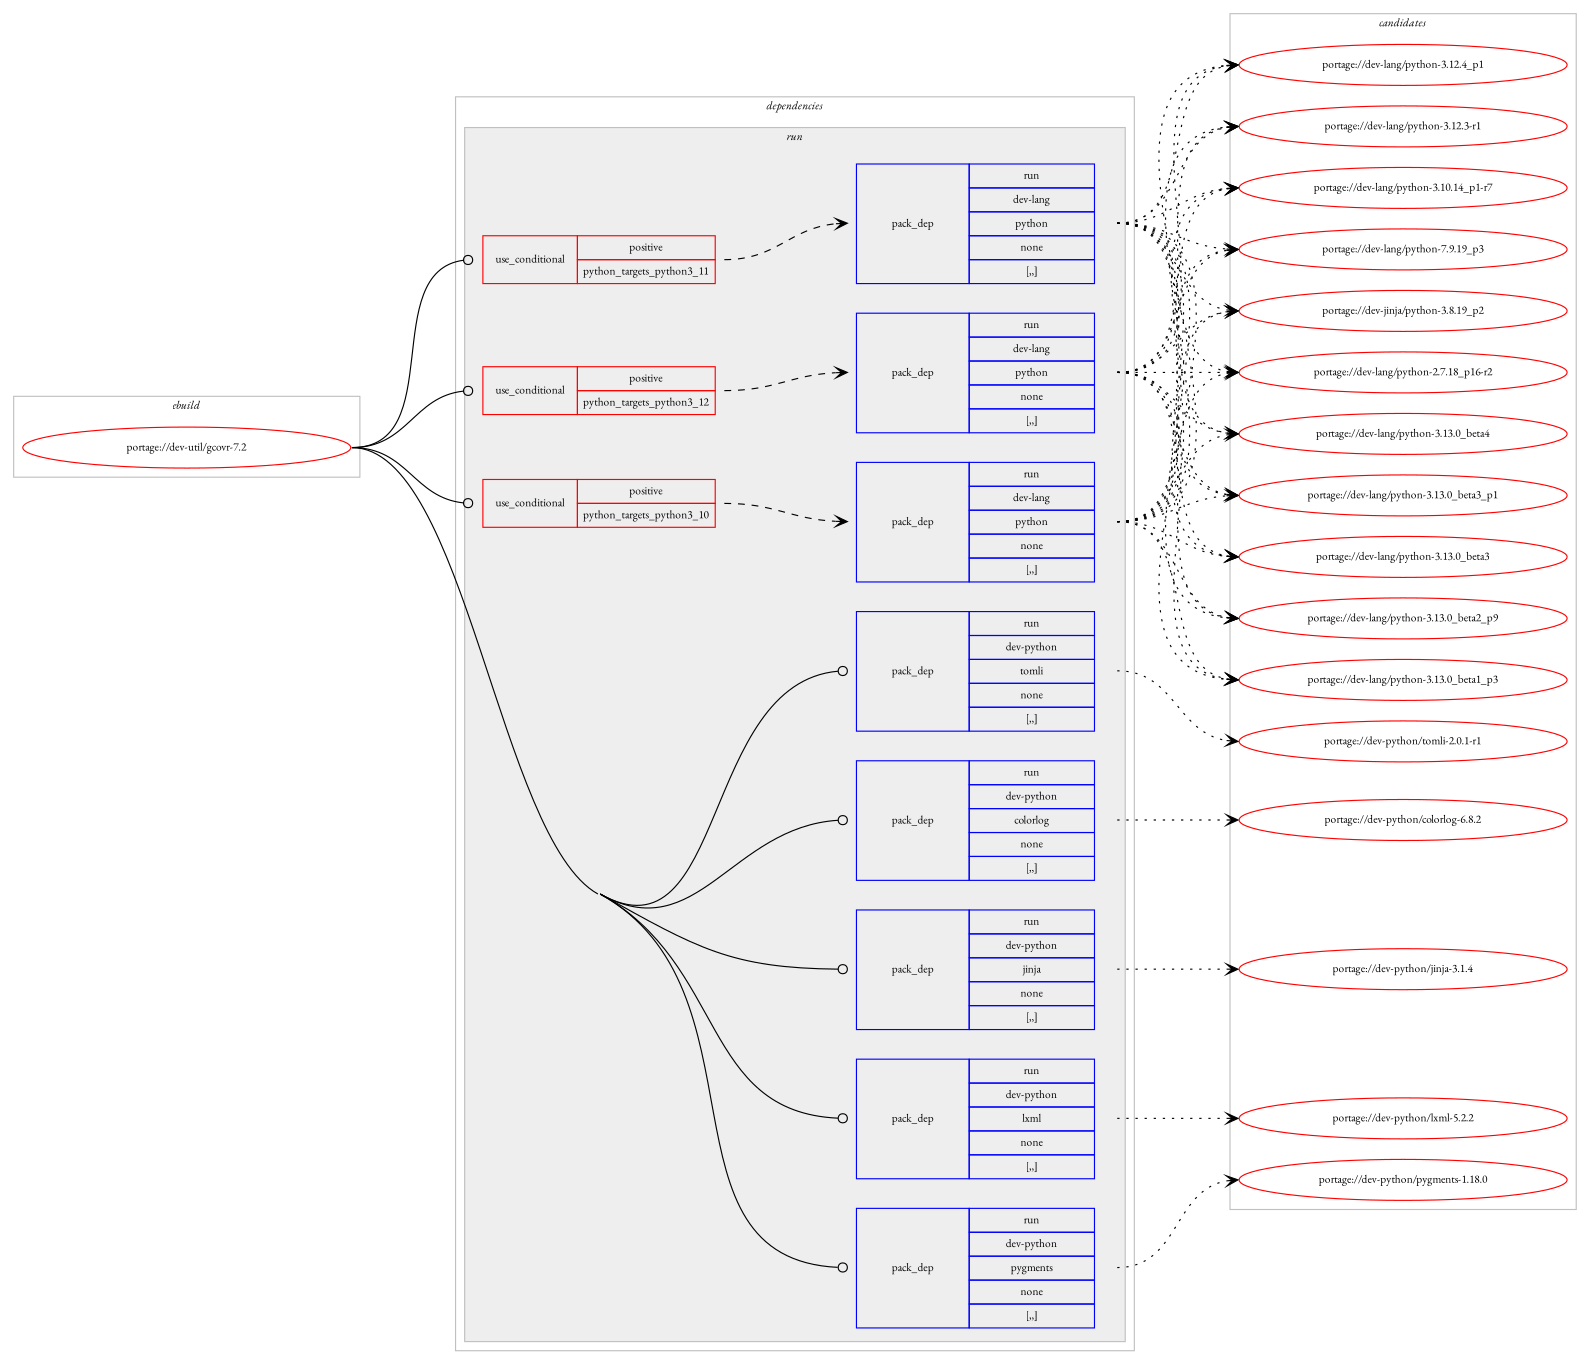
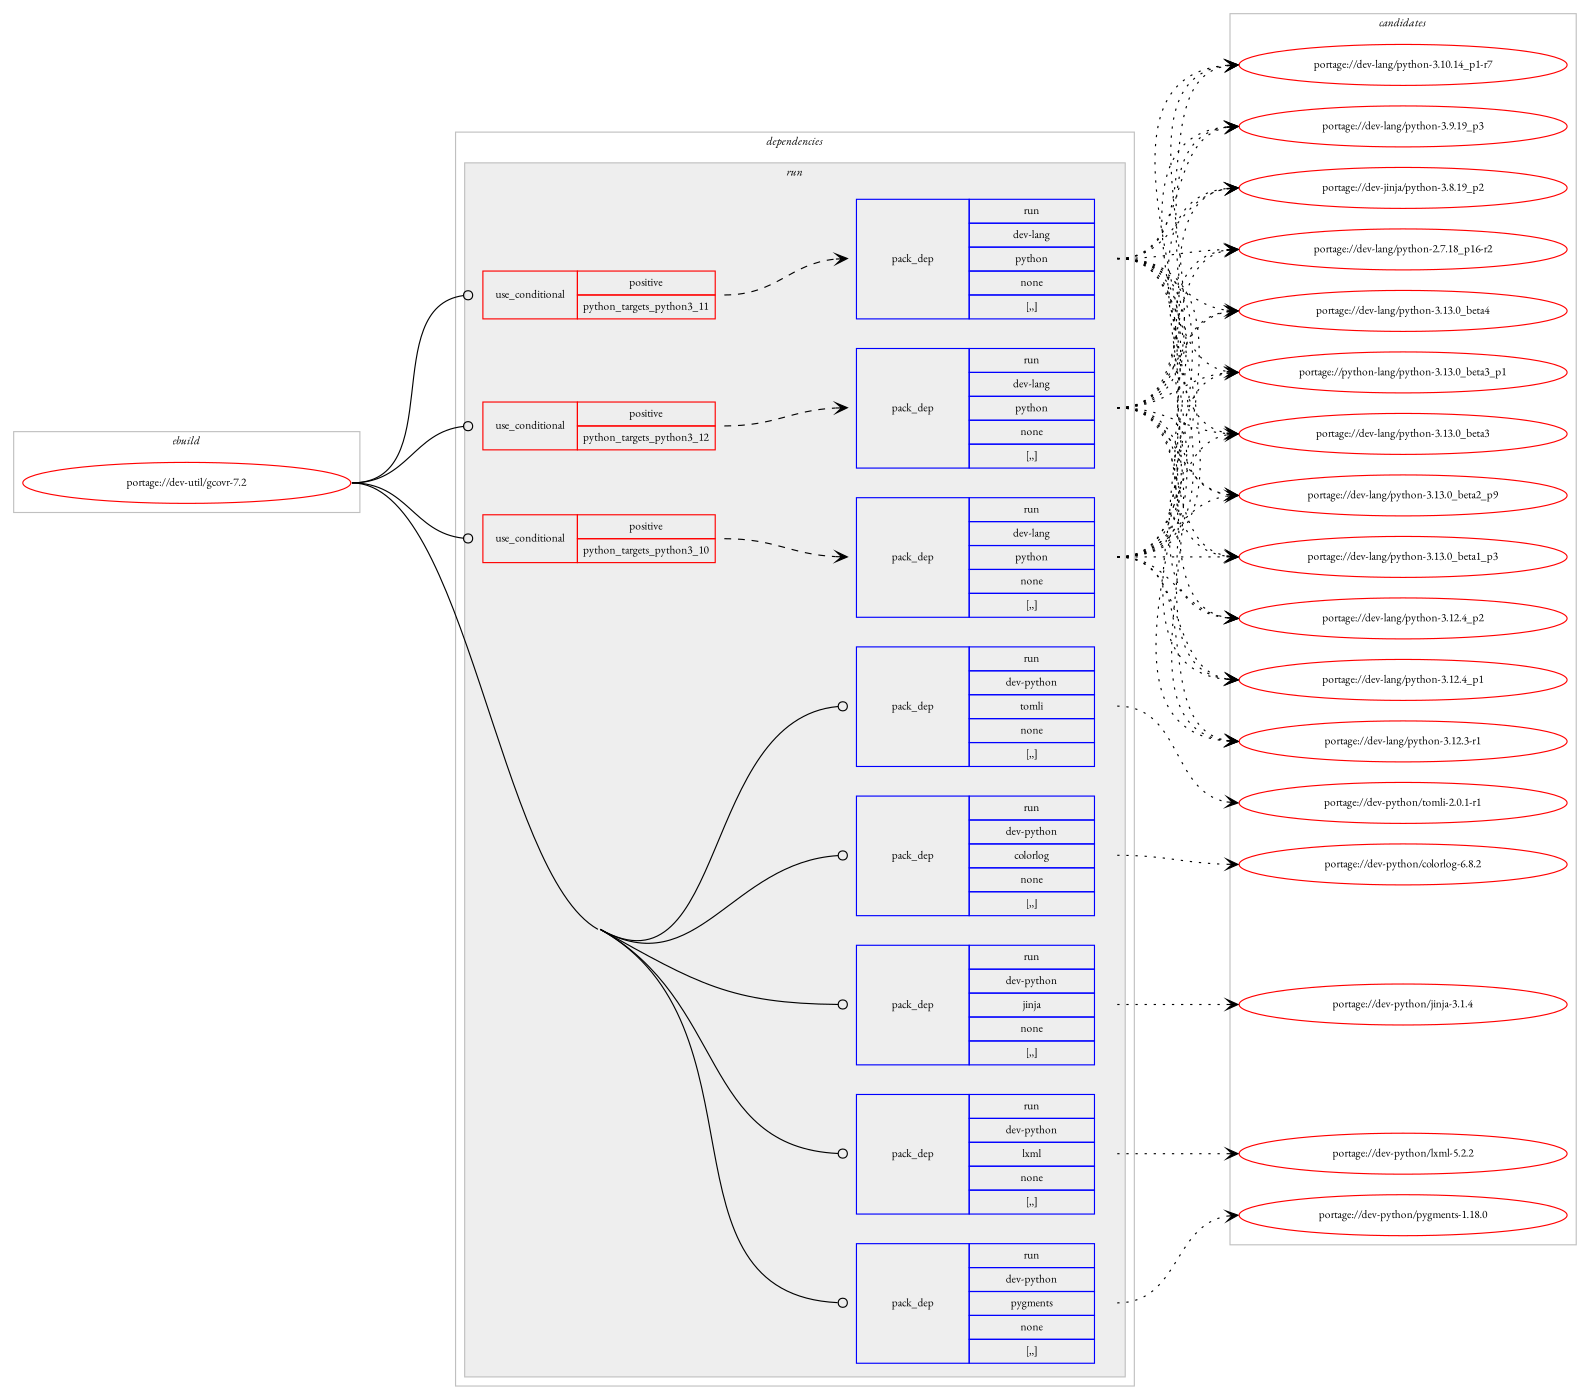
node "portage://dev-lang/python-7.9.19_p3": label "portage://dev-lang/python-7.9.19_p3" -> "portage://dev-lang/python-3.9.19_p3"
node "portage://dev-lang/python-3.13.0_beta3_p1": label "portage://dev-lang/python-3.13.0_beta3_p1" -> "portage://python-lang/python-3.13.0_beta3_p1"
node "portage://dev-lang/python-3.12.4_p2": added
